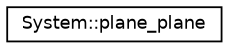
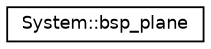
node "System::plane_plane": label "System::plane_plane" -> "System::bsp_plane"
